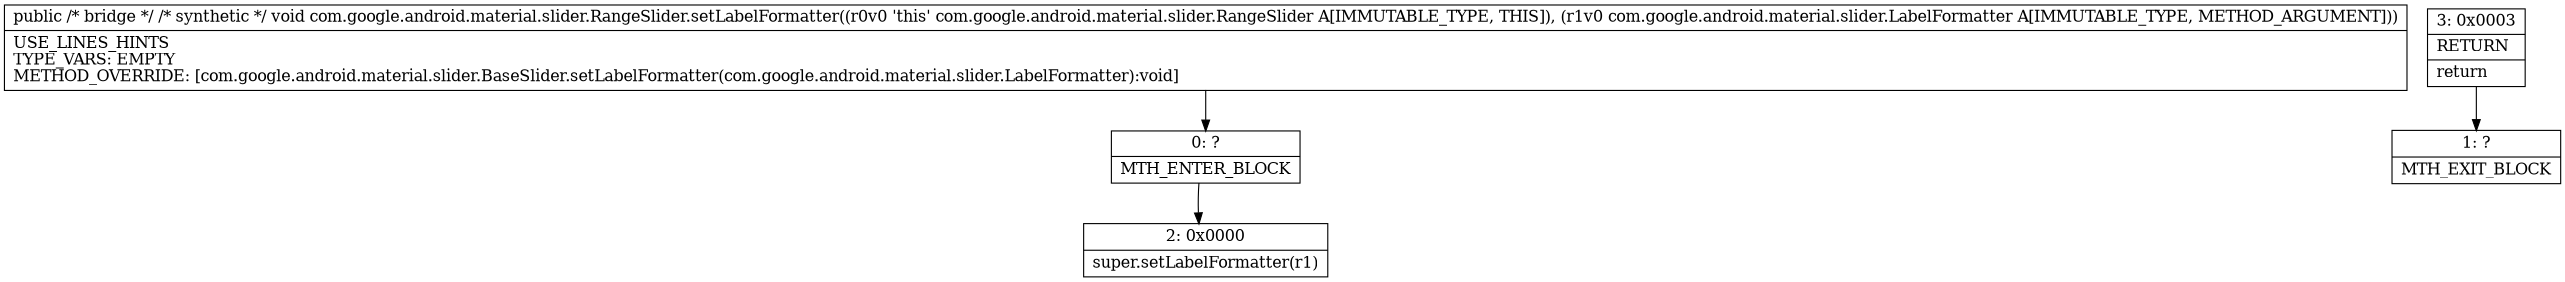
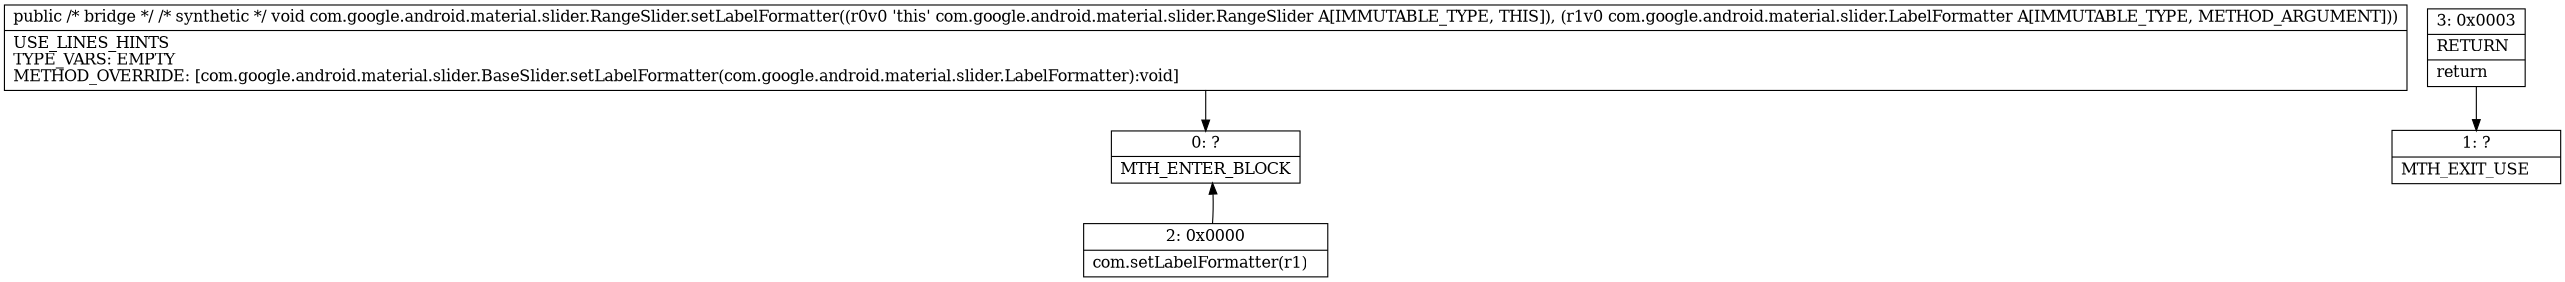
node "1: ?": text "MTH_EXIT_BLOCK" -> "MTH_EXIT_USE"
edge "0: ?" -> "2: 0x0000": reversed
node "2: 0x0000": text "super.setLabelFormatter(r1)" -> "com.setLabelFormatter(r1)"
